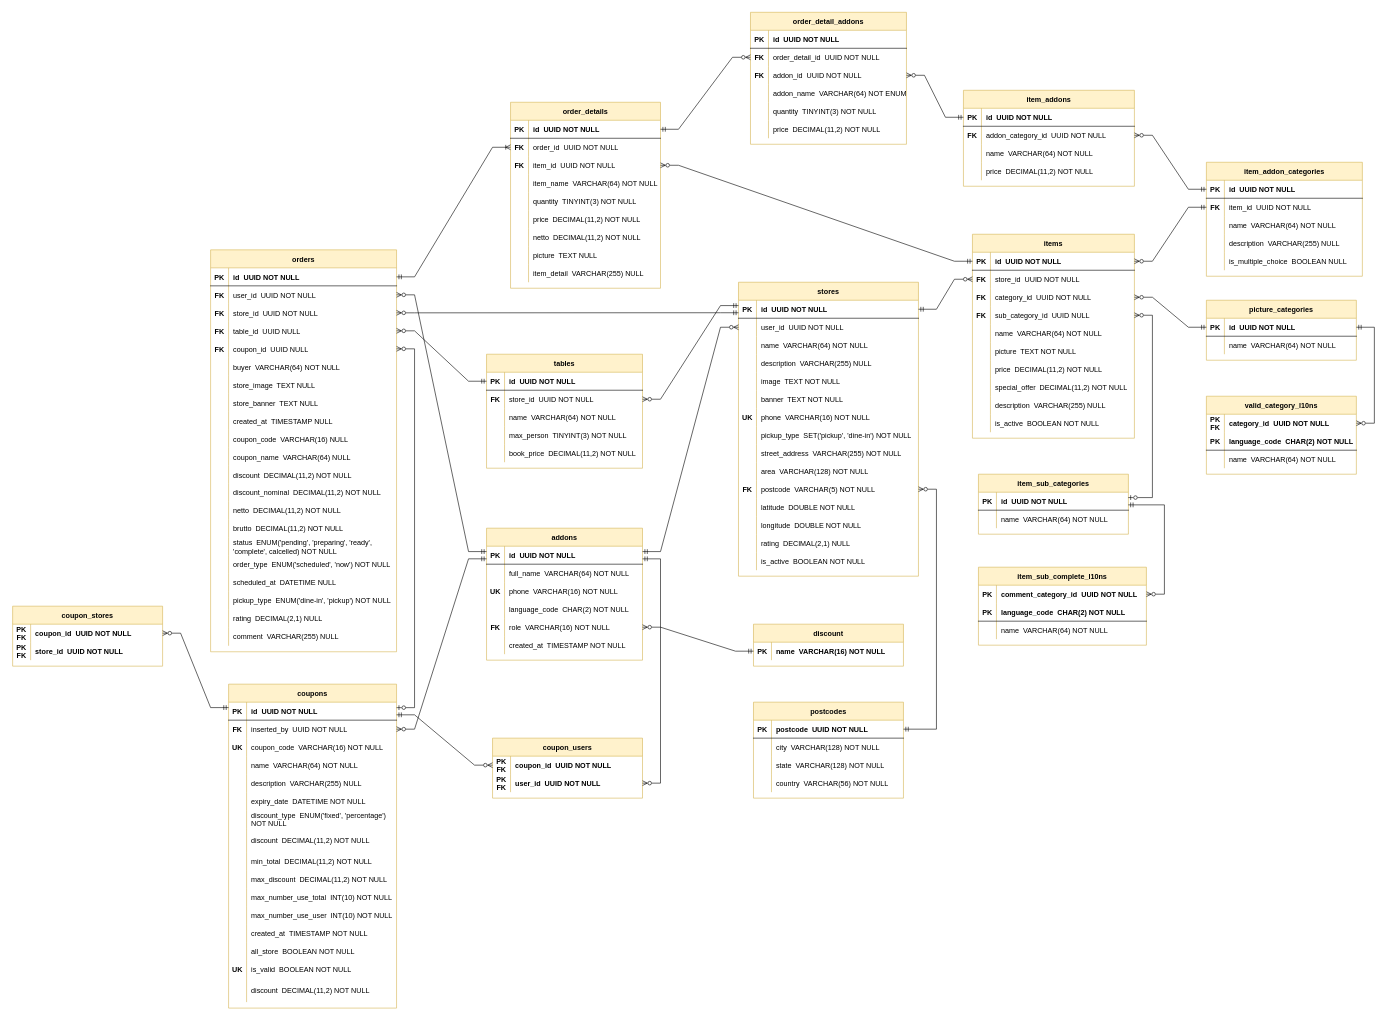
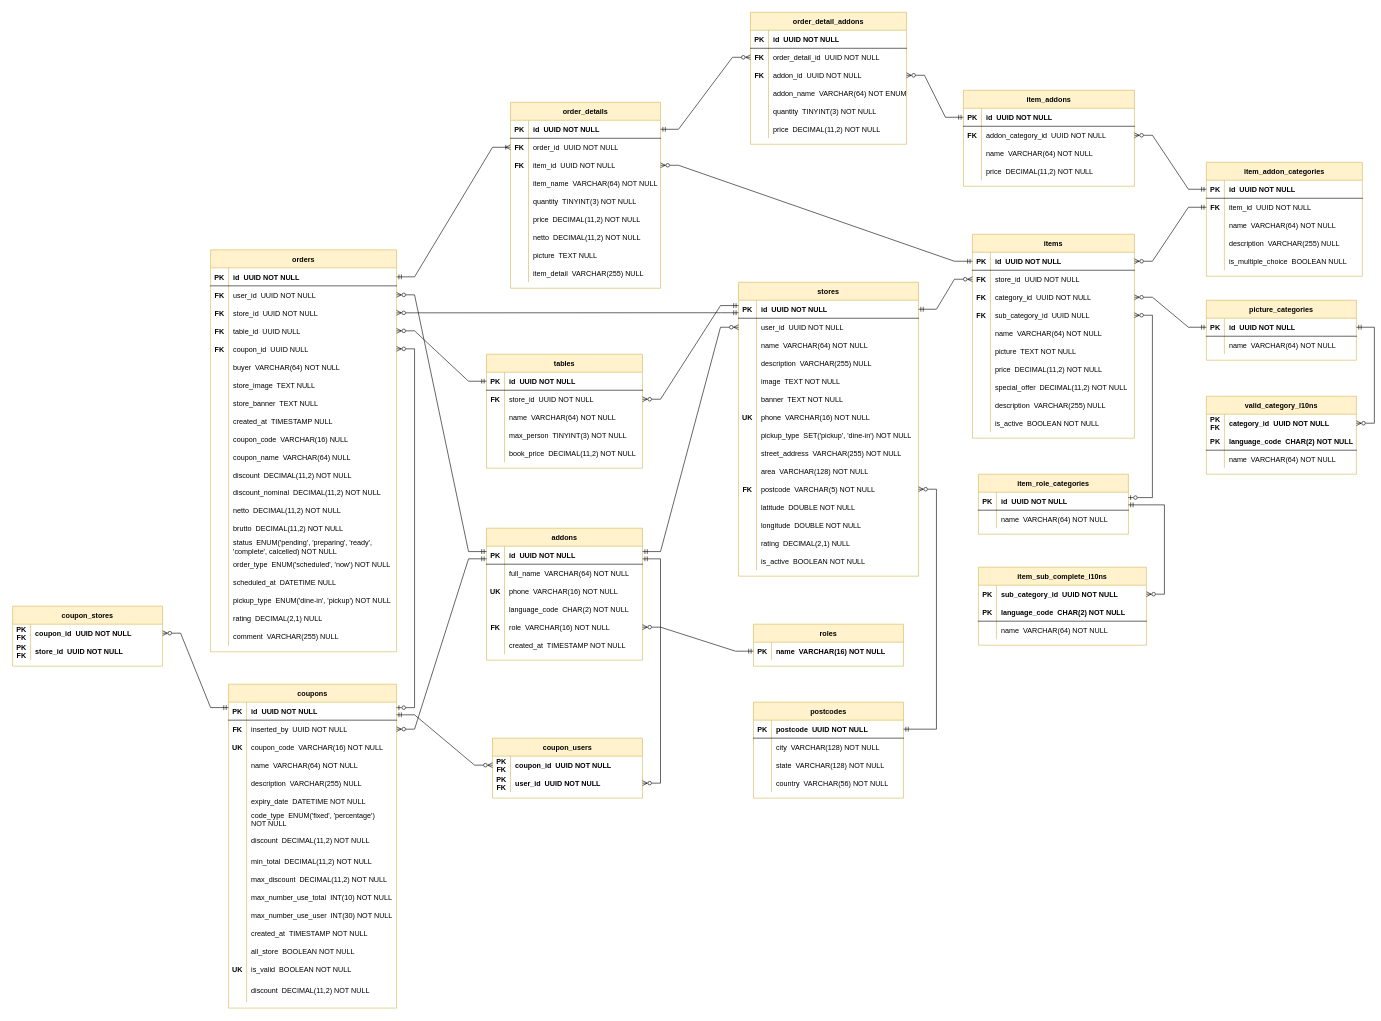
node "item_sub_categories": label "item_sub_categories" -> "item_role_categories"
node "comment_category_id UUID NOT NULL": label "comment_category_id UUID NOT NULL" -> "sub_category_id UUID NOT NULL"
node "discount": label "discount" -> "roles"
node "discount_type ENUM('fixed', 'percentage') NOT NULL": label "discount_type ENUM('fixed', 'percentage') NOT NULL" -> "code_type ENUM('fixed', 'percentage') NOT NULL"
node "max_number_use_user INT(10) NOT NULL": label "max_number_use_user INT(10) NOT NULL" -> "max_number_use_user INT(30) NOT NULL"
